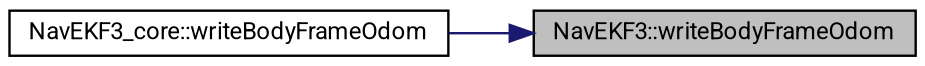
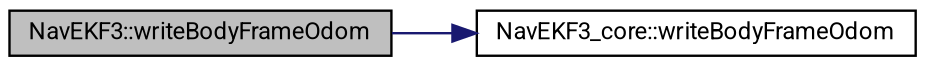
edge "NavEKF3_core::writeBodyFrameOdom" -> "NavEKF3::writeBodyFrameOdom": reversed
